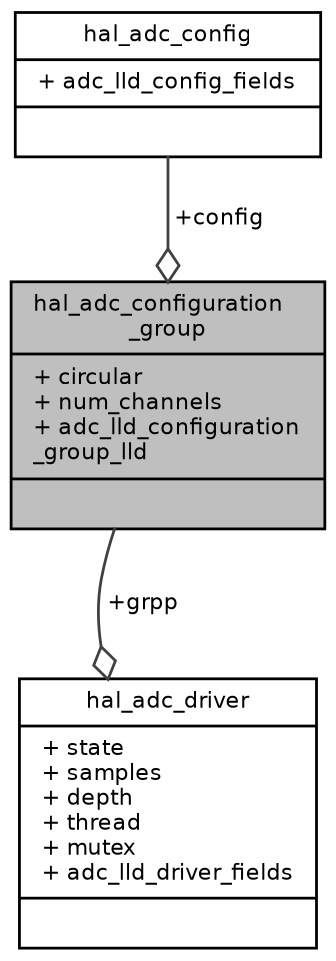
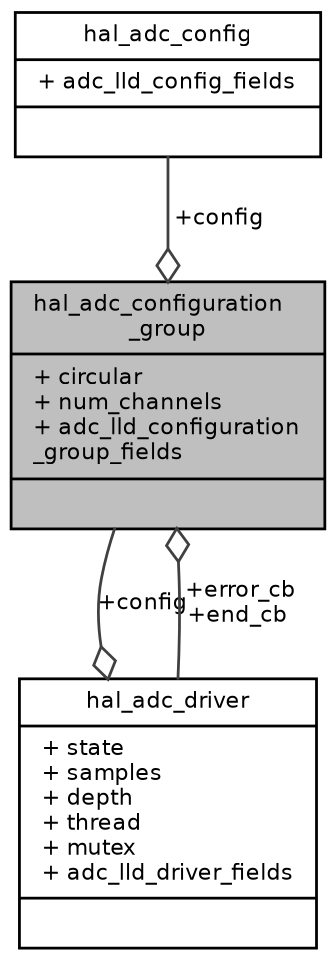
node "hal_adc_configuration": text "_group_lld" -> "_group_fields"
edge "hal_adc_configuration" -> "hal_adc_driver": label " +grpp" -> " +config"
edge "hal_adc_driver" -> "hal_adc_configuration": added, label "+error_cb +end_cb"
